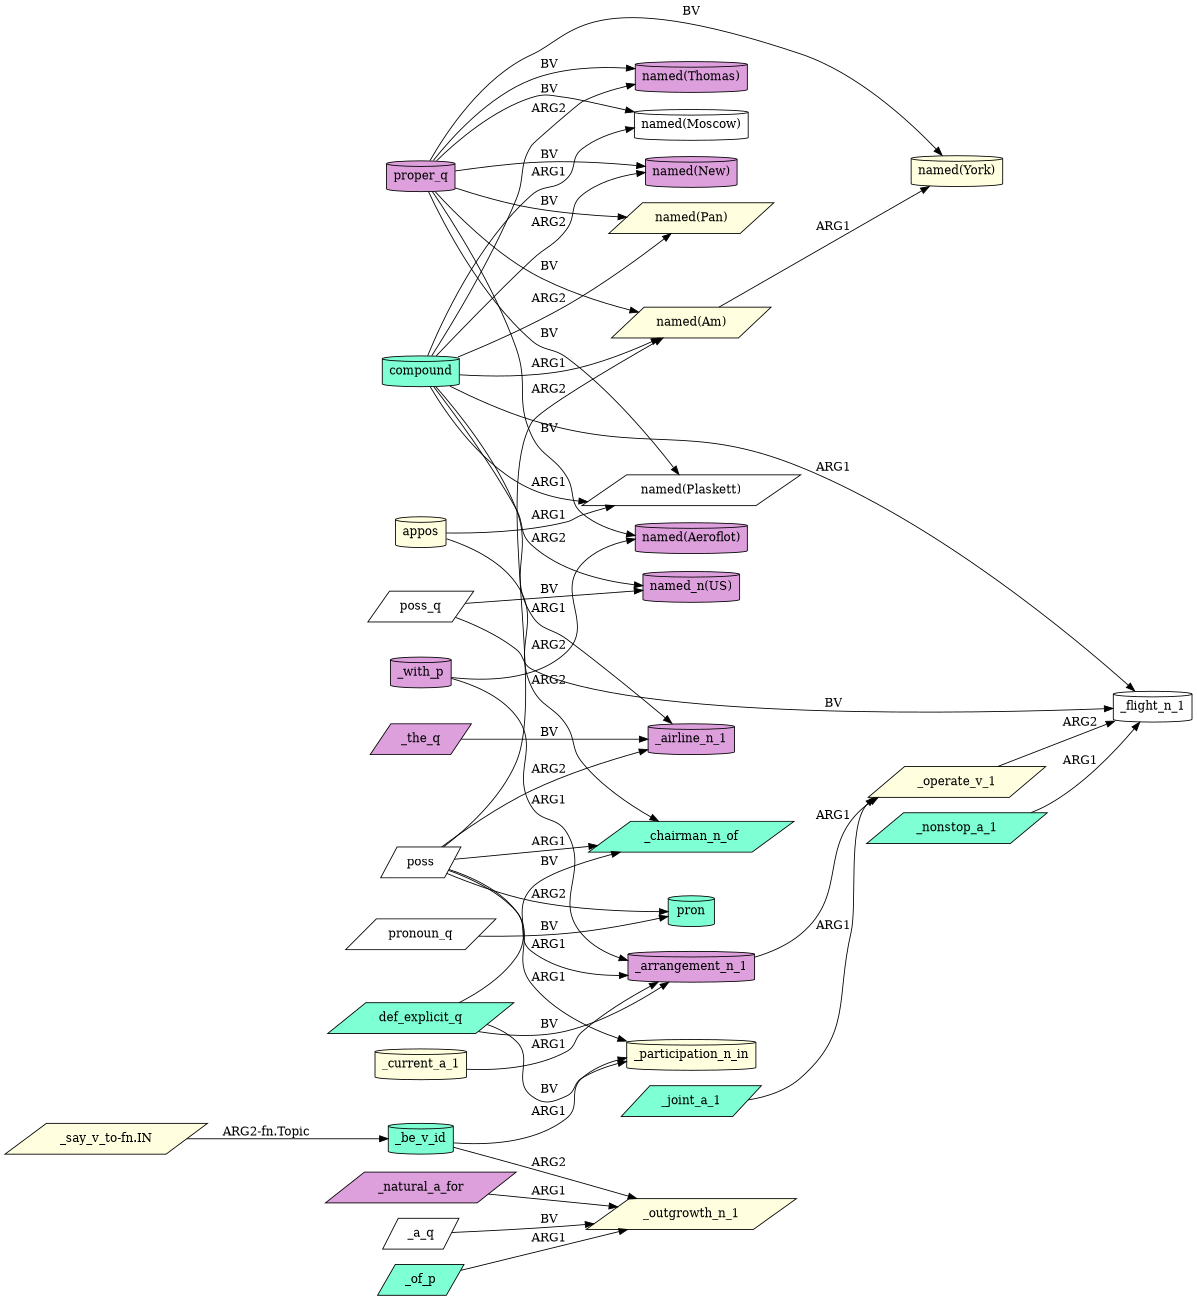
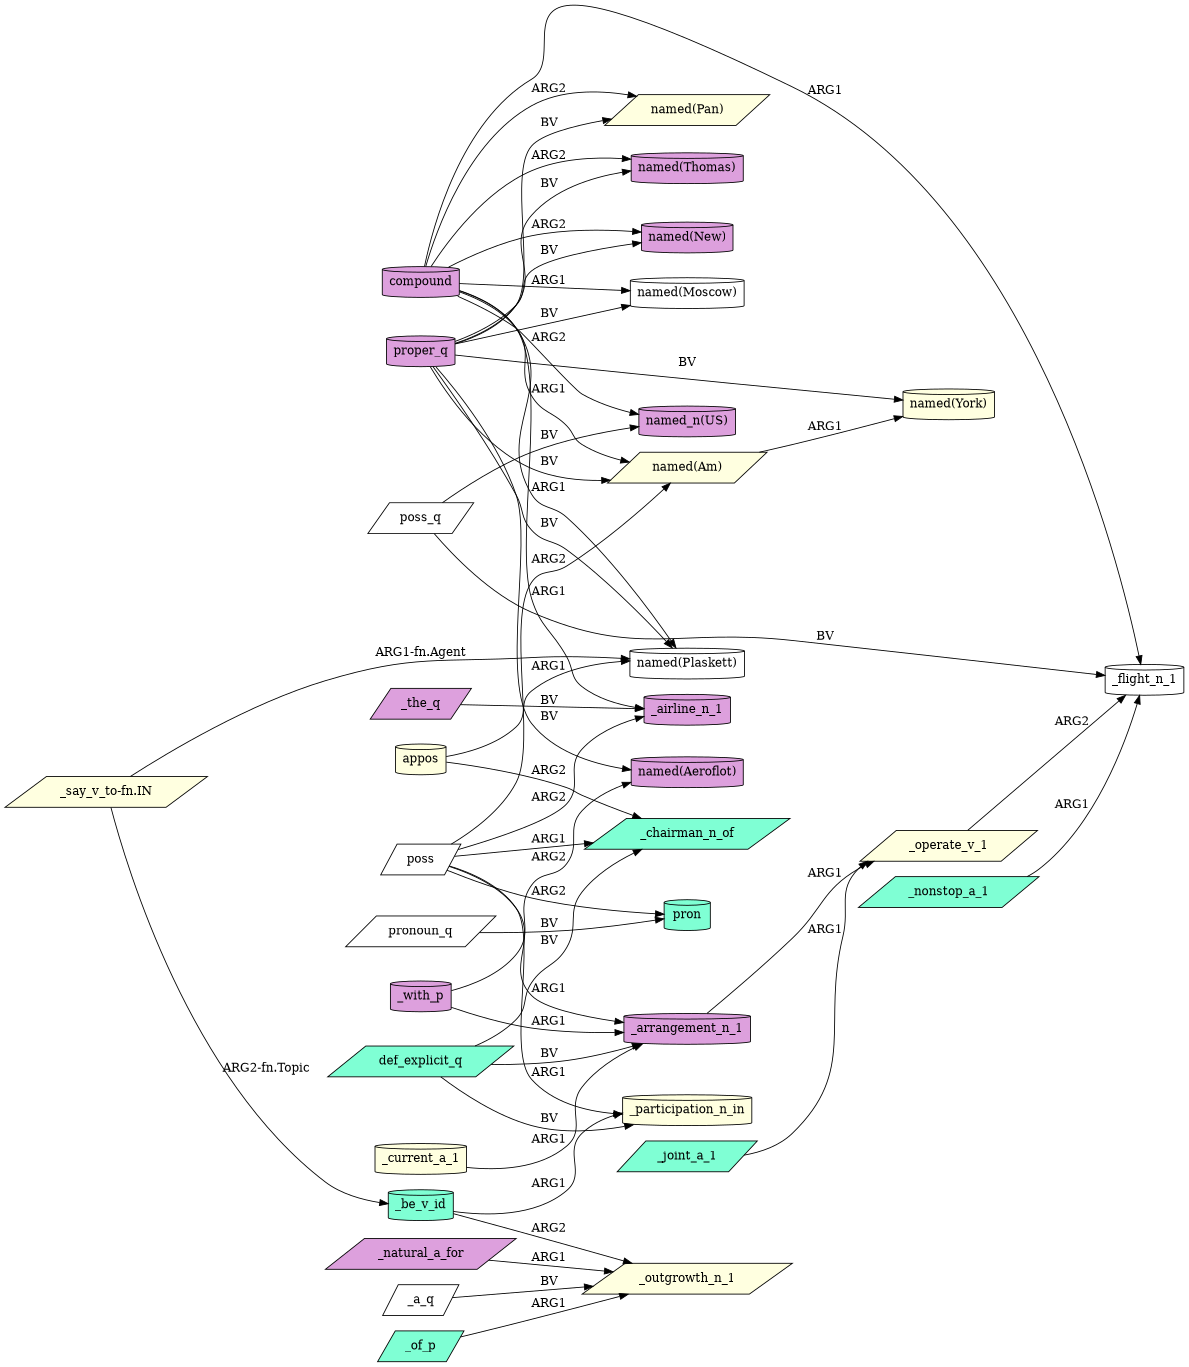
node "compound": fillcolor aquamarine -> plum
node "named(Plaskett)": shape parallelogram -> cylinder
edge "_say_v_to-fn.IN" -> "named(Plaskett)": added, label "ARG1-fn.Agent"
